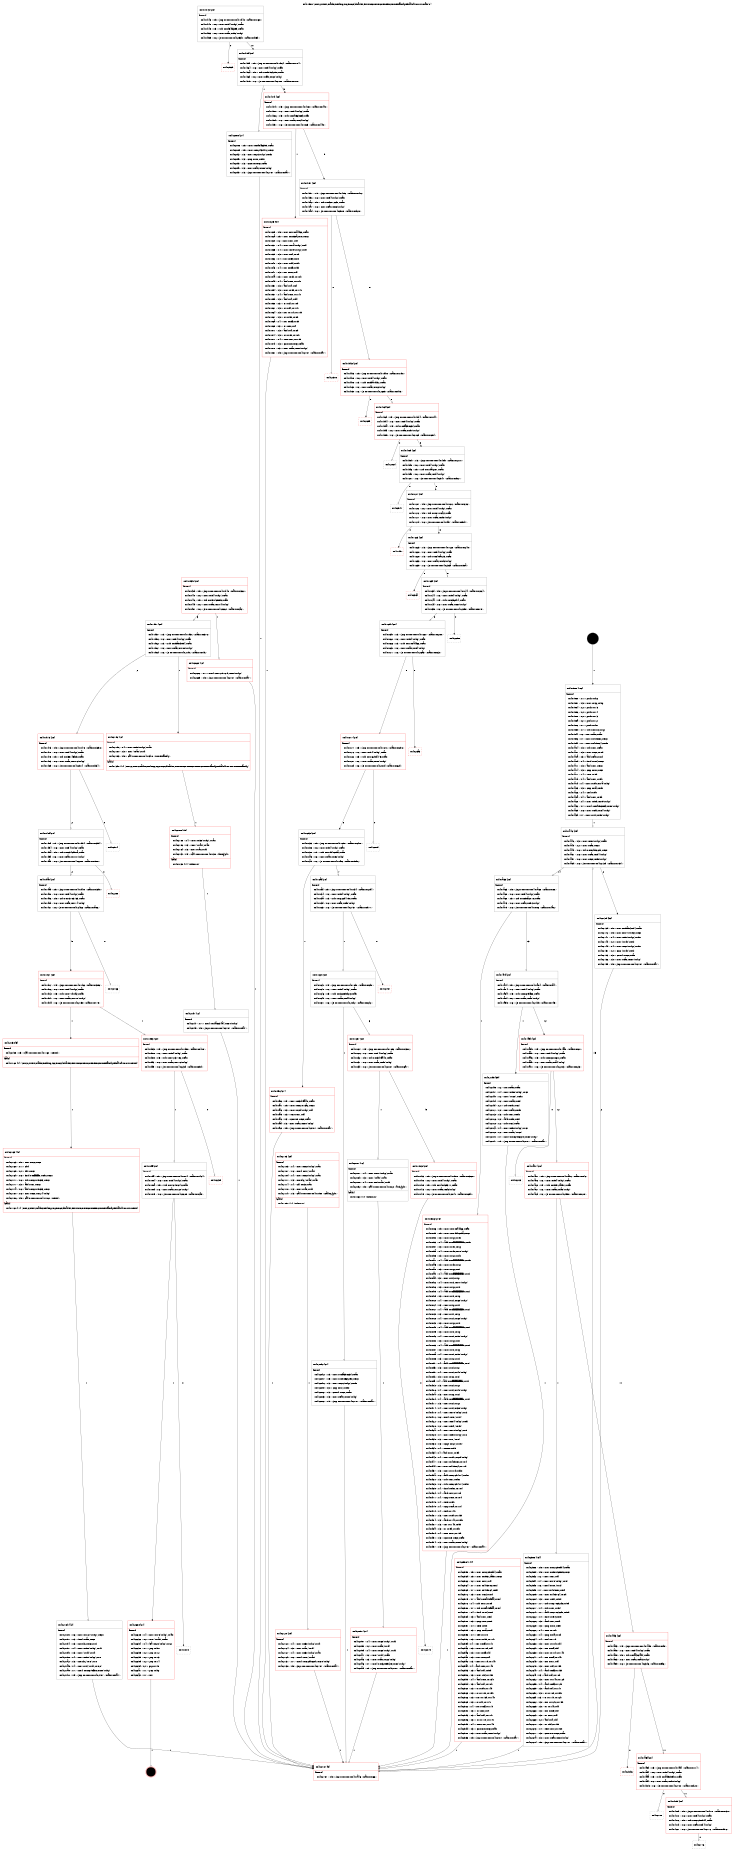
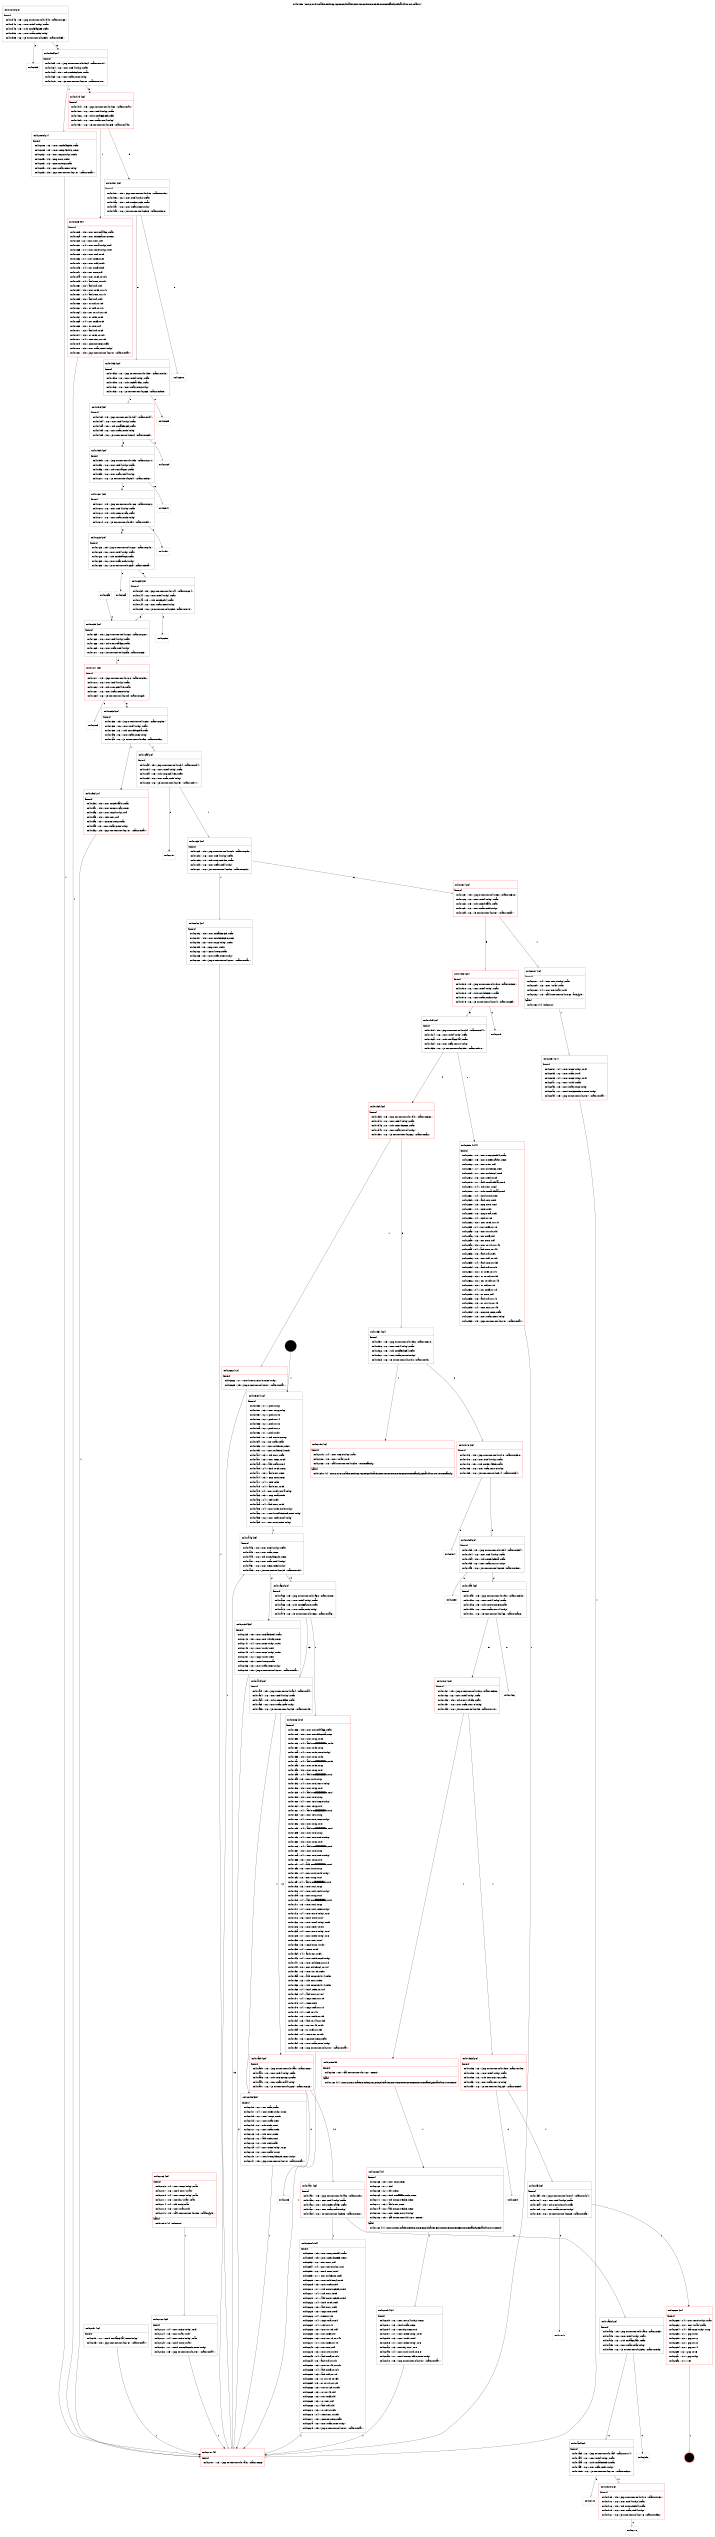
edge "0x401beb [28]" -> "0x402547": label " 0" -> " 12"
edge "0x401c5b [28]" -> "0x4026a3": reversed
node "0x4021e8 [15]": removed
node "0x401d1f [28]": added
